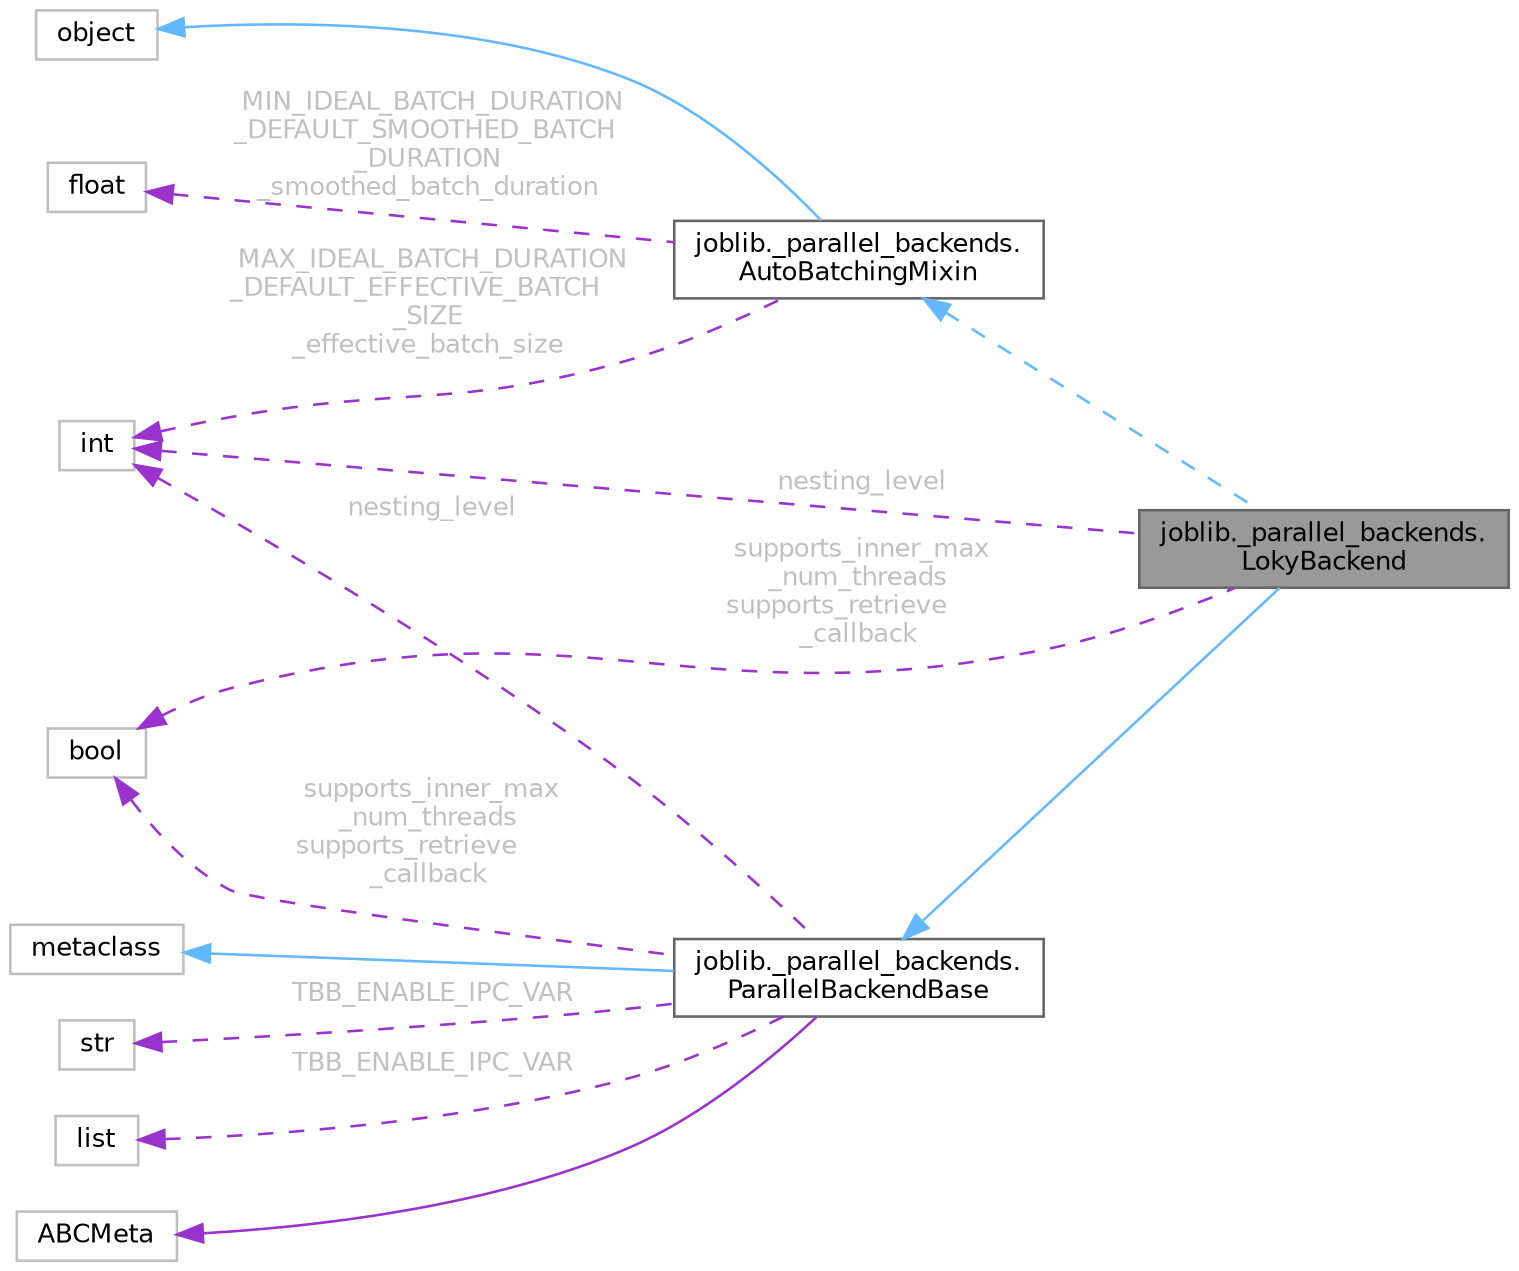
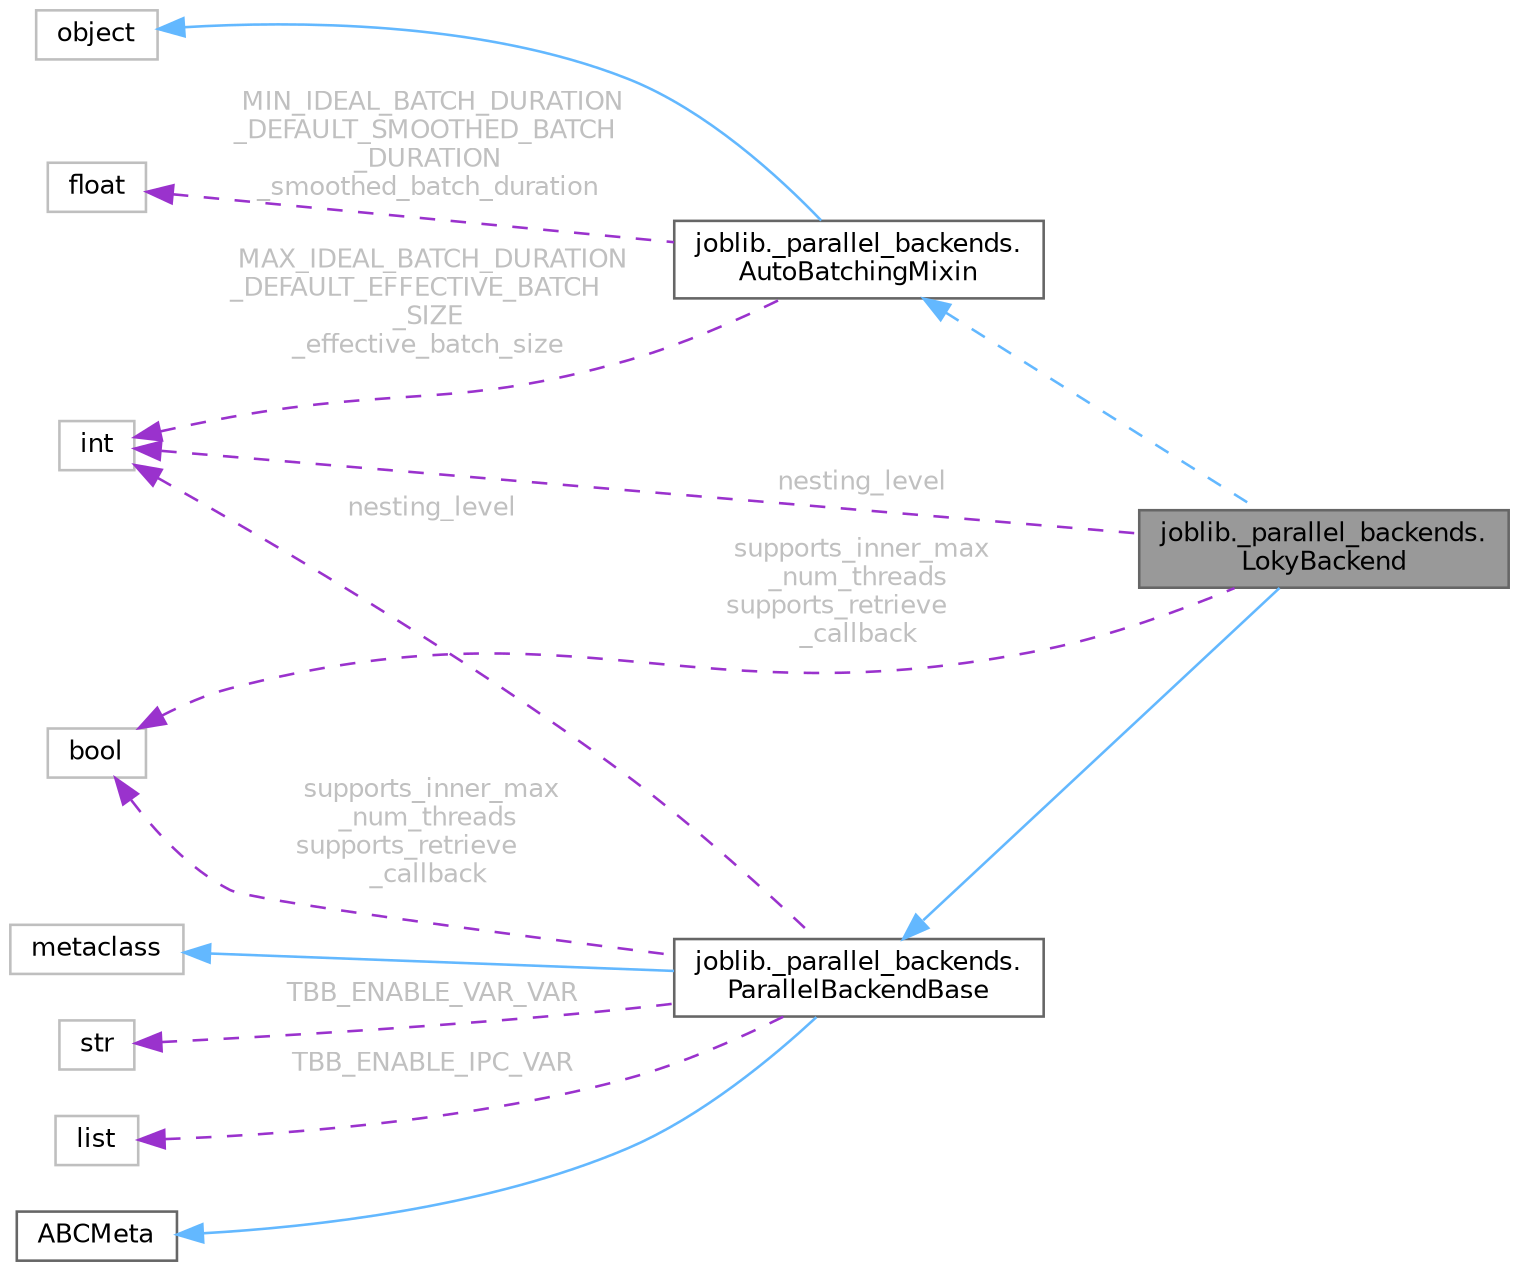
edge "joblib._parallel_backends. ParallelBackendBase" -> "str": label " TBB_ENABLE_IPC_VAR" -> " TBB_ENABLE_VAR_VAR"
edge "joblib._parallel_backends. ParallelBackendBase" -> "ABCMeta": color darkorchid3 -> steelblue1
node "ABCMeta": color grey75 -> gray40
